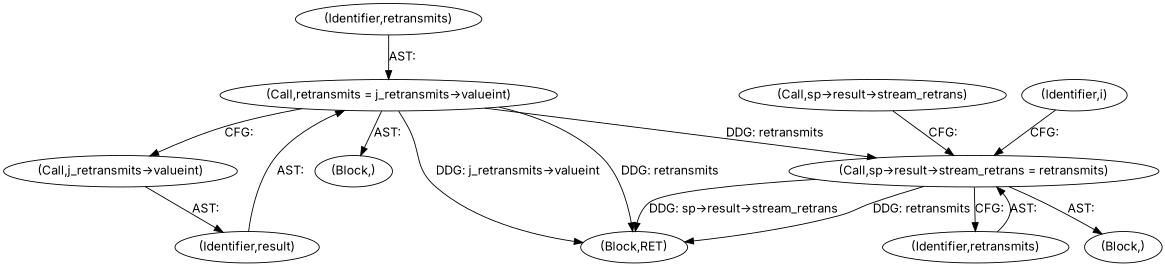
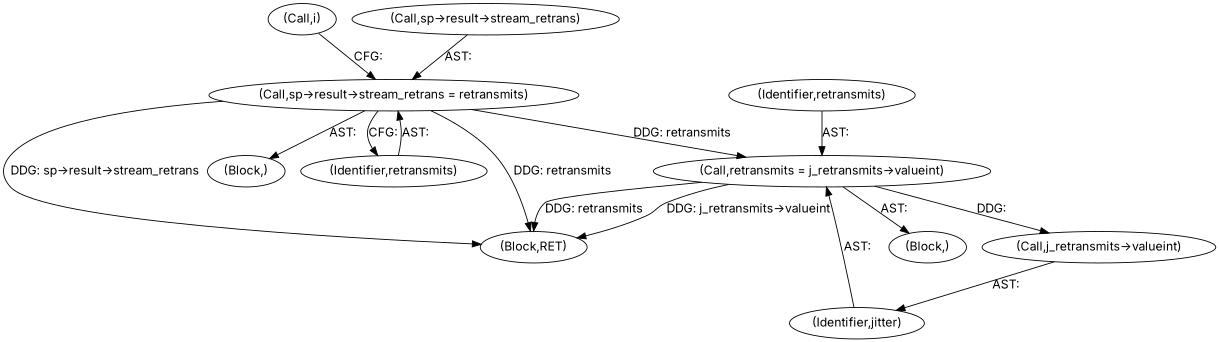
node "(Identifier,i)": label "(Identifier,i)" -> "(Call,i)"
edge "(Call,retransmits = j_retransmits->valueint)" -> "(Call,sp->result->stream_retrans = retransmits)": reversed
edge "(Call,retransmits = j_retransmits->valueint)" -> "(Call,j_retransmits->valueint)": label "CFG: " -> "DDG: "
edge "(Call,sp->result->stream_retrans)" -> "(Call,sp->result->stream_retrans = retransmits)": label "CFG: " -> "AST: "
node "(Identifier,result)": label "(Identifier,result)" -> "(Identifier,jitter)"
